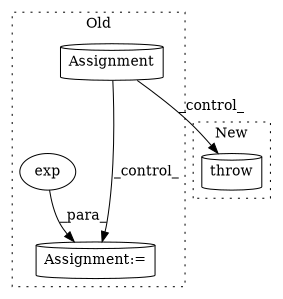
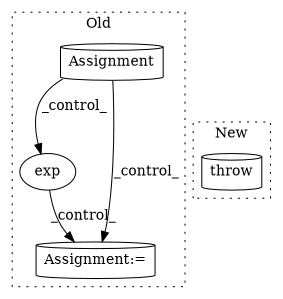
edge "Assignment" -> "throw": now "Assignment" -> "exp"
edge "exp" -> "Assignment:=": label "_para_" -> "_control_"
